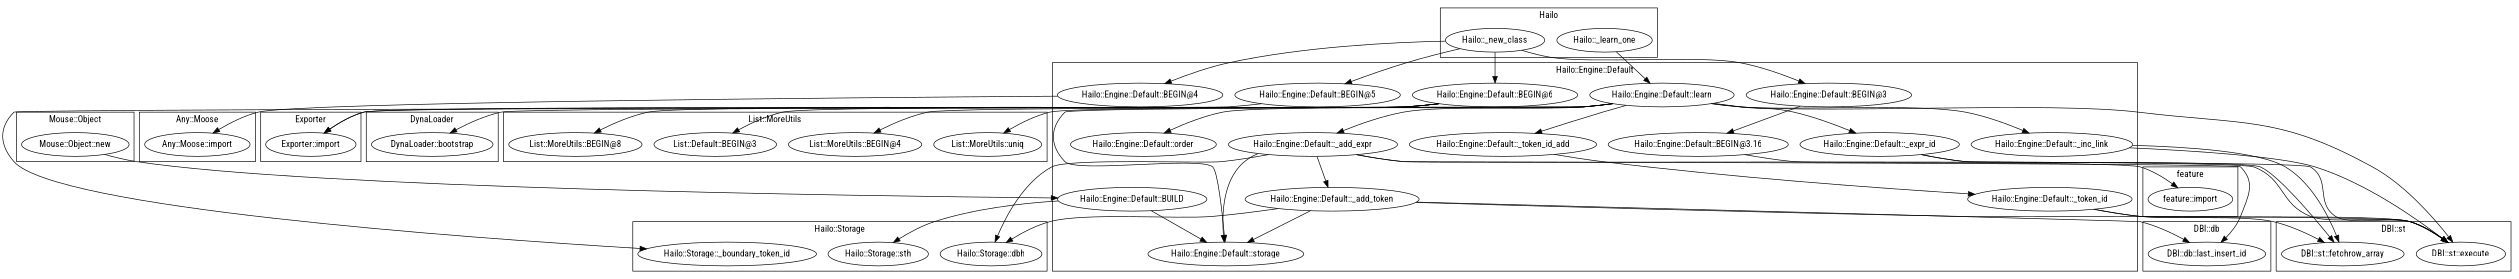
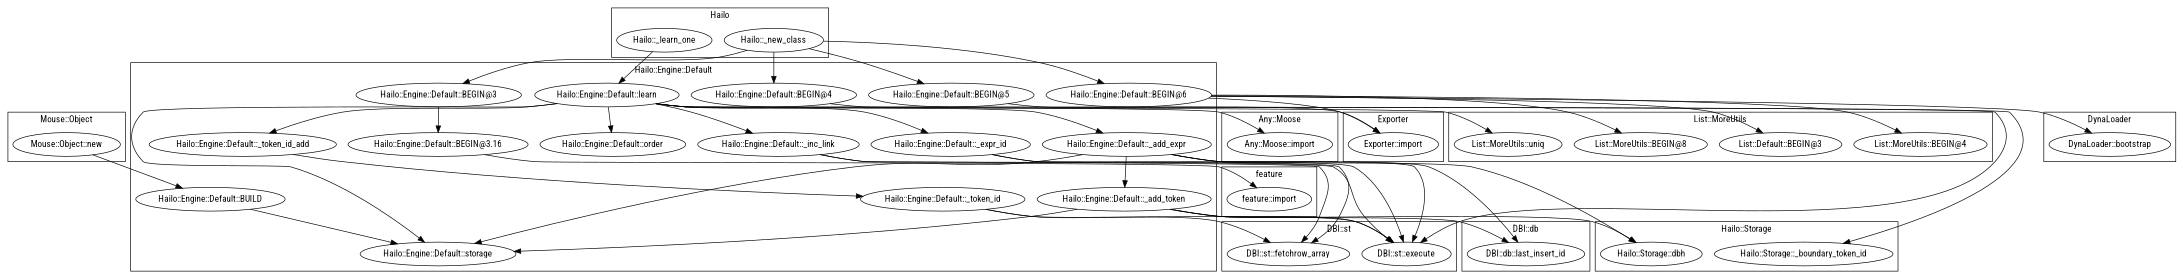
node "Hailo::Storage::sth": removed
